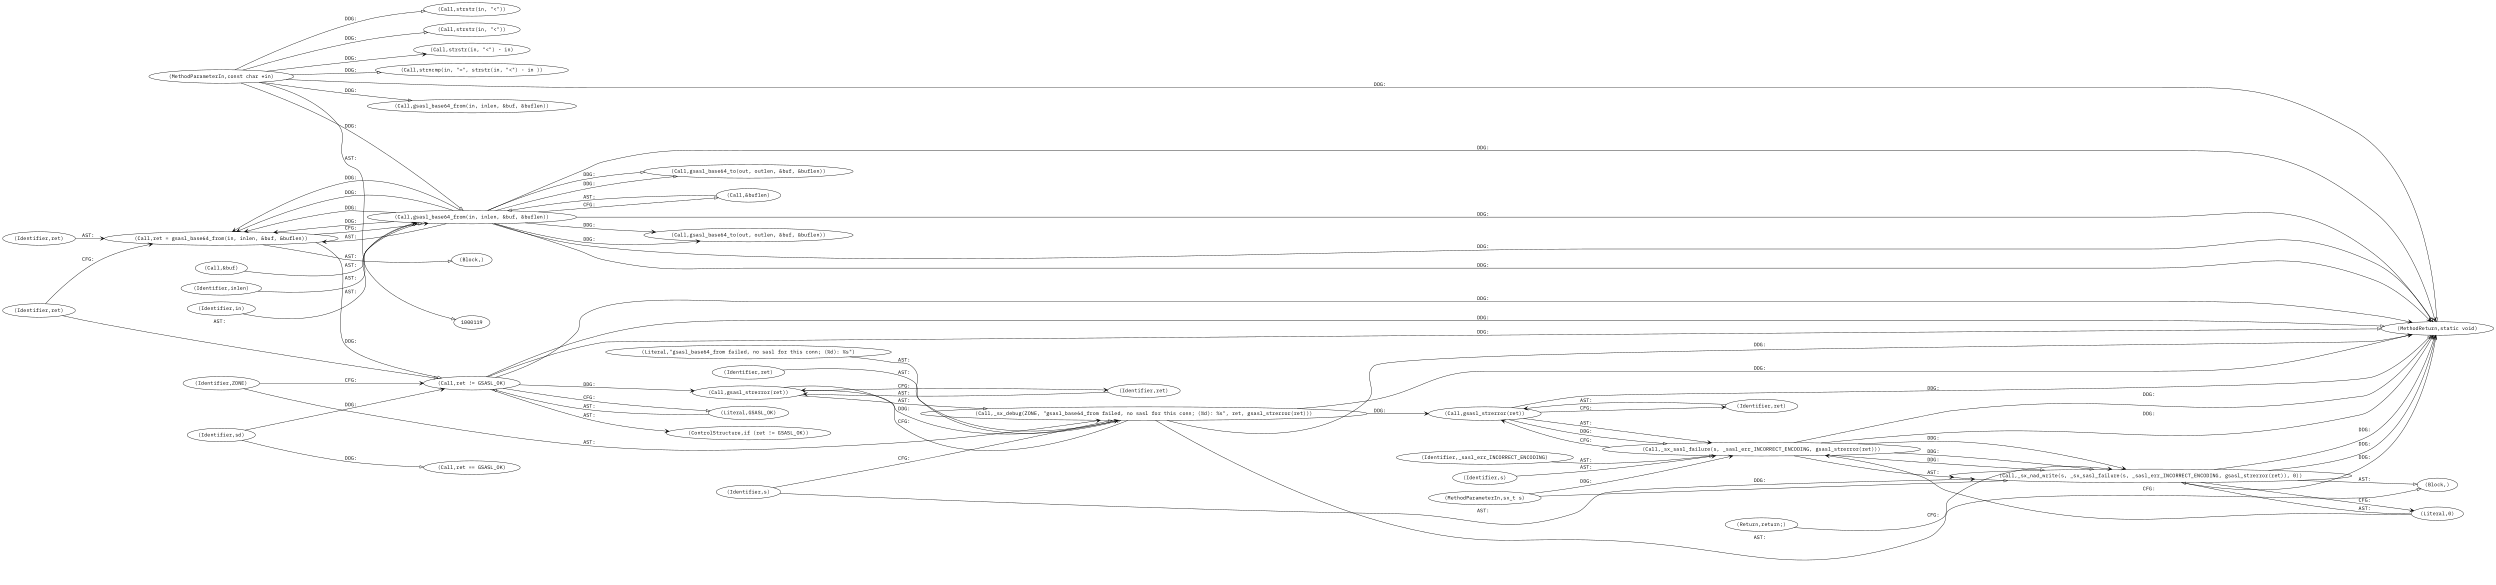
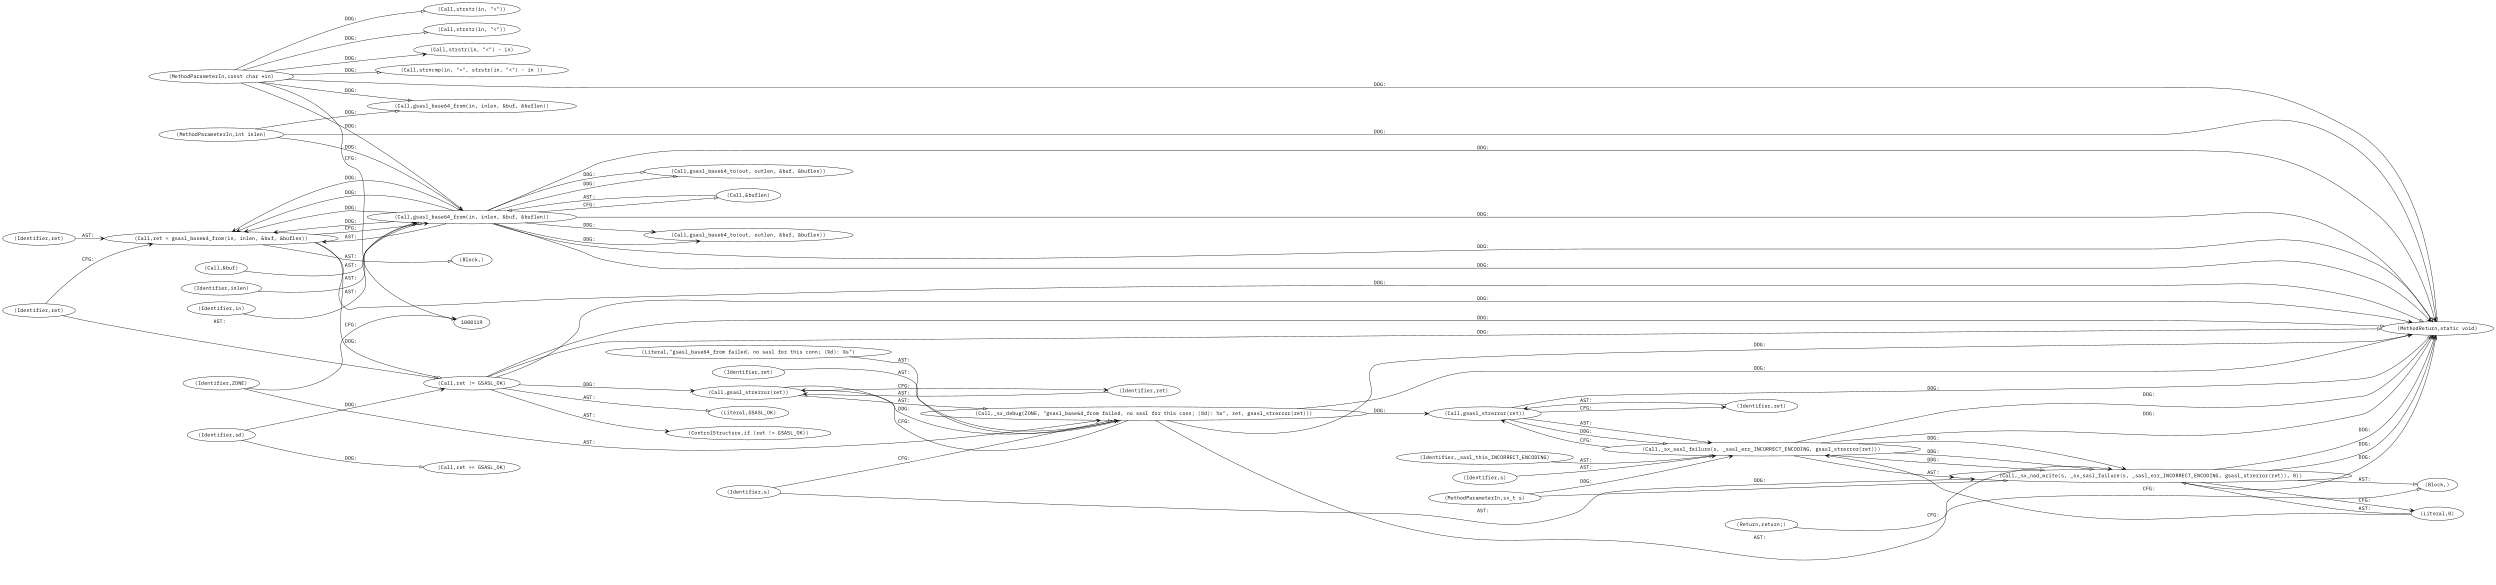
node "(MethodParameterIn,int inlen)": added
edge "(MethodParameterIn,const char *in)" -> "1000119": label "AST: " -> "CFG: "
edge "(Call,ret = gsasl_base64_from(in, inlen, &buf, &buflen))" -> "(MethodReturn,static void)": added, label "DDG:"
edge "(Identifier,ZONE)" -> "(Call,ret != GSASL_OK)": now "(Identifier,ZONE)" -> "1000119"
edge "(Call,ret != GSASL_OK)" -> "(Literal,GSASL_OK)": label "CFG: " -> "AST: "
edge "(Literal,GSASL_OK)" -> "(Call,ret != GSASL_OK)": removed, label "AST:"
node "(Identifier,_sasl_err_INCORRECT_ENCODING)": label "(Identifier,_sasl_err_INCORRECT_ENCODING)" -> "(Identifier,_sasl_this_INCORRECT_ENCODING)"
